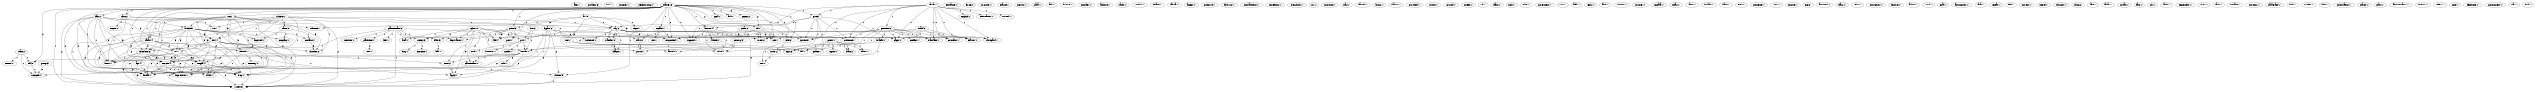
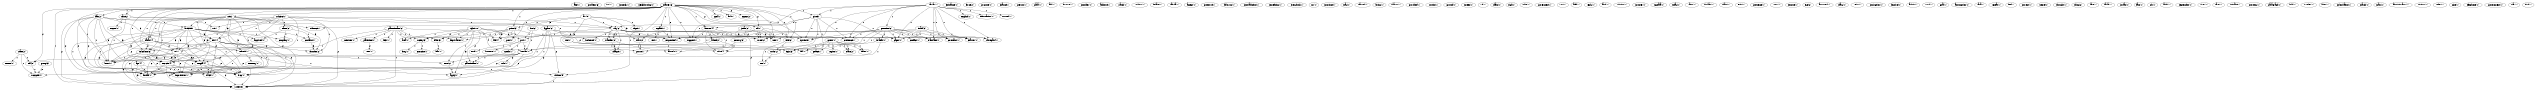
edge "right(10)" -> "killer(3)": added, label "1"
